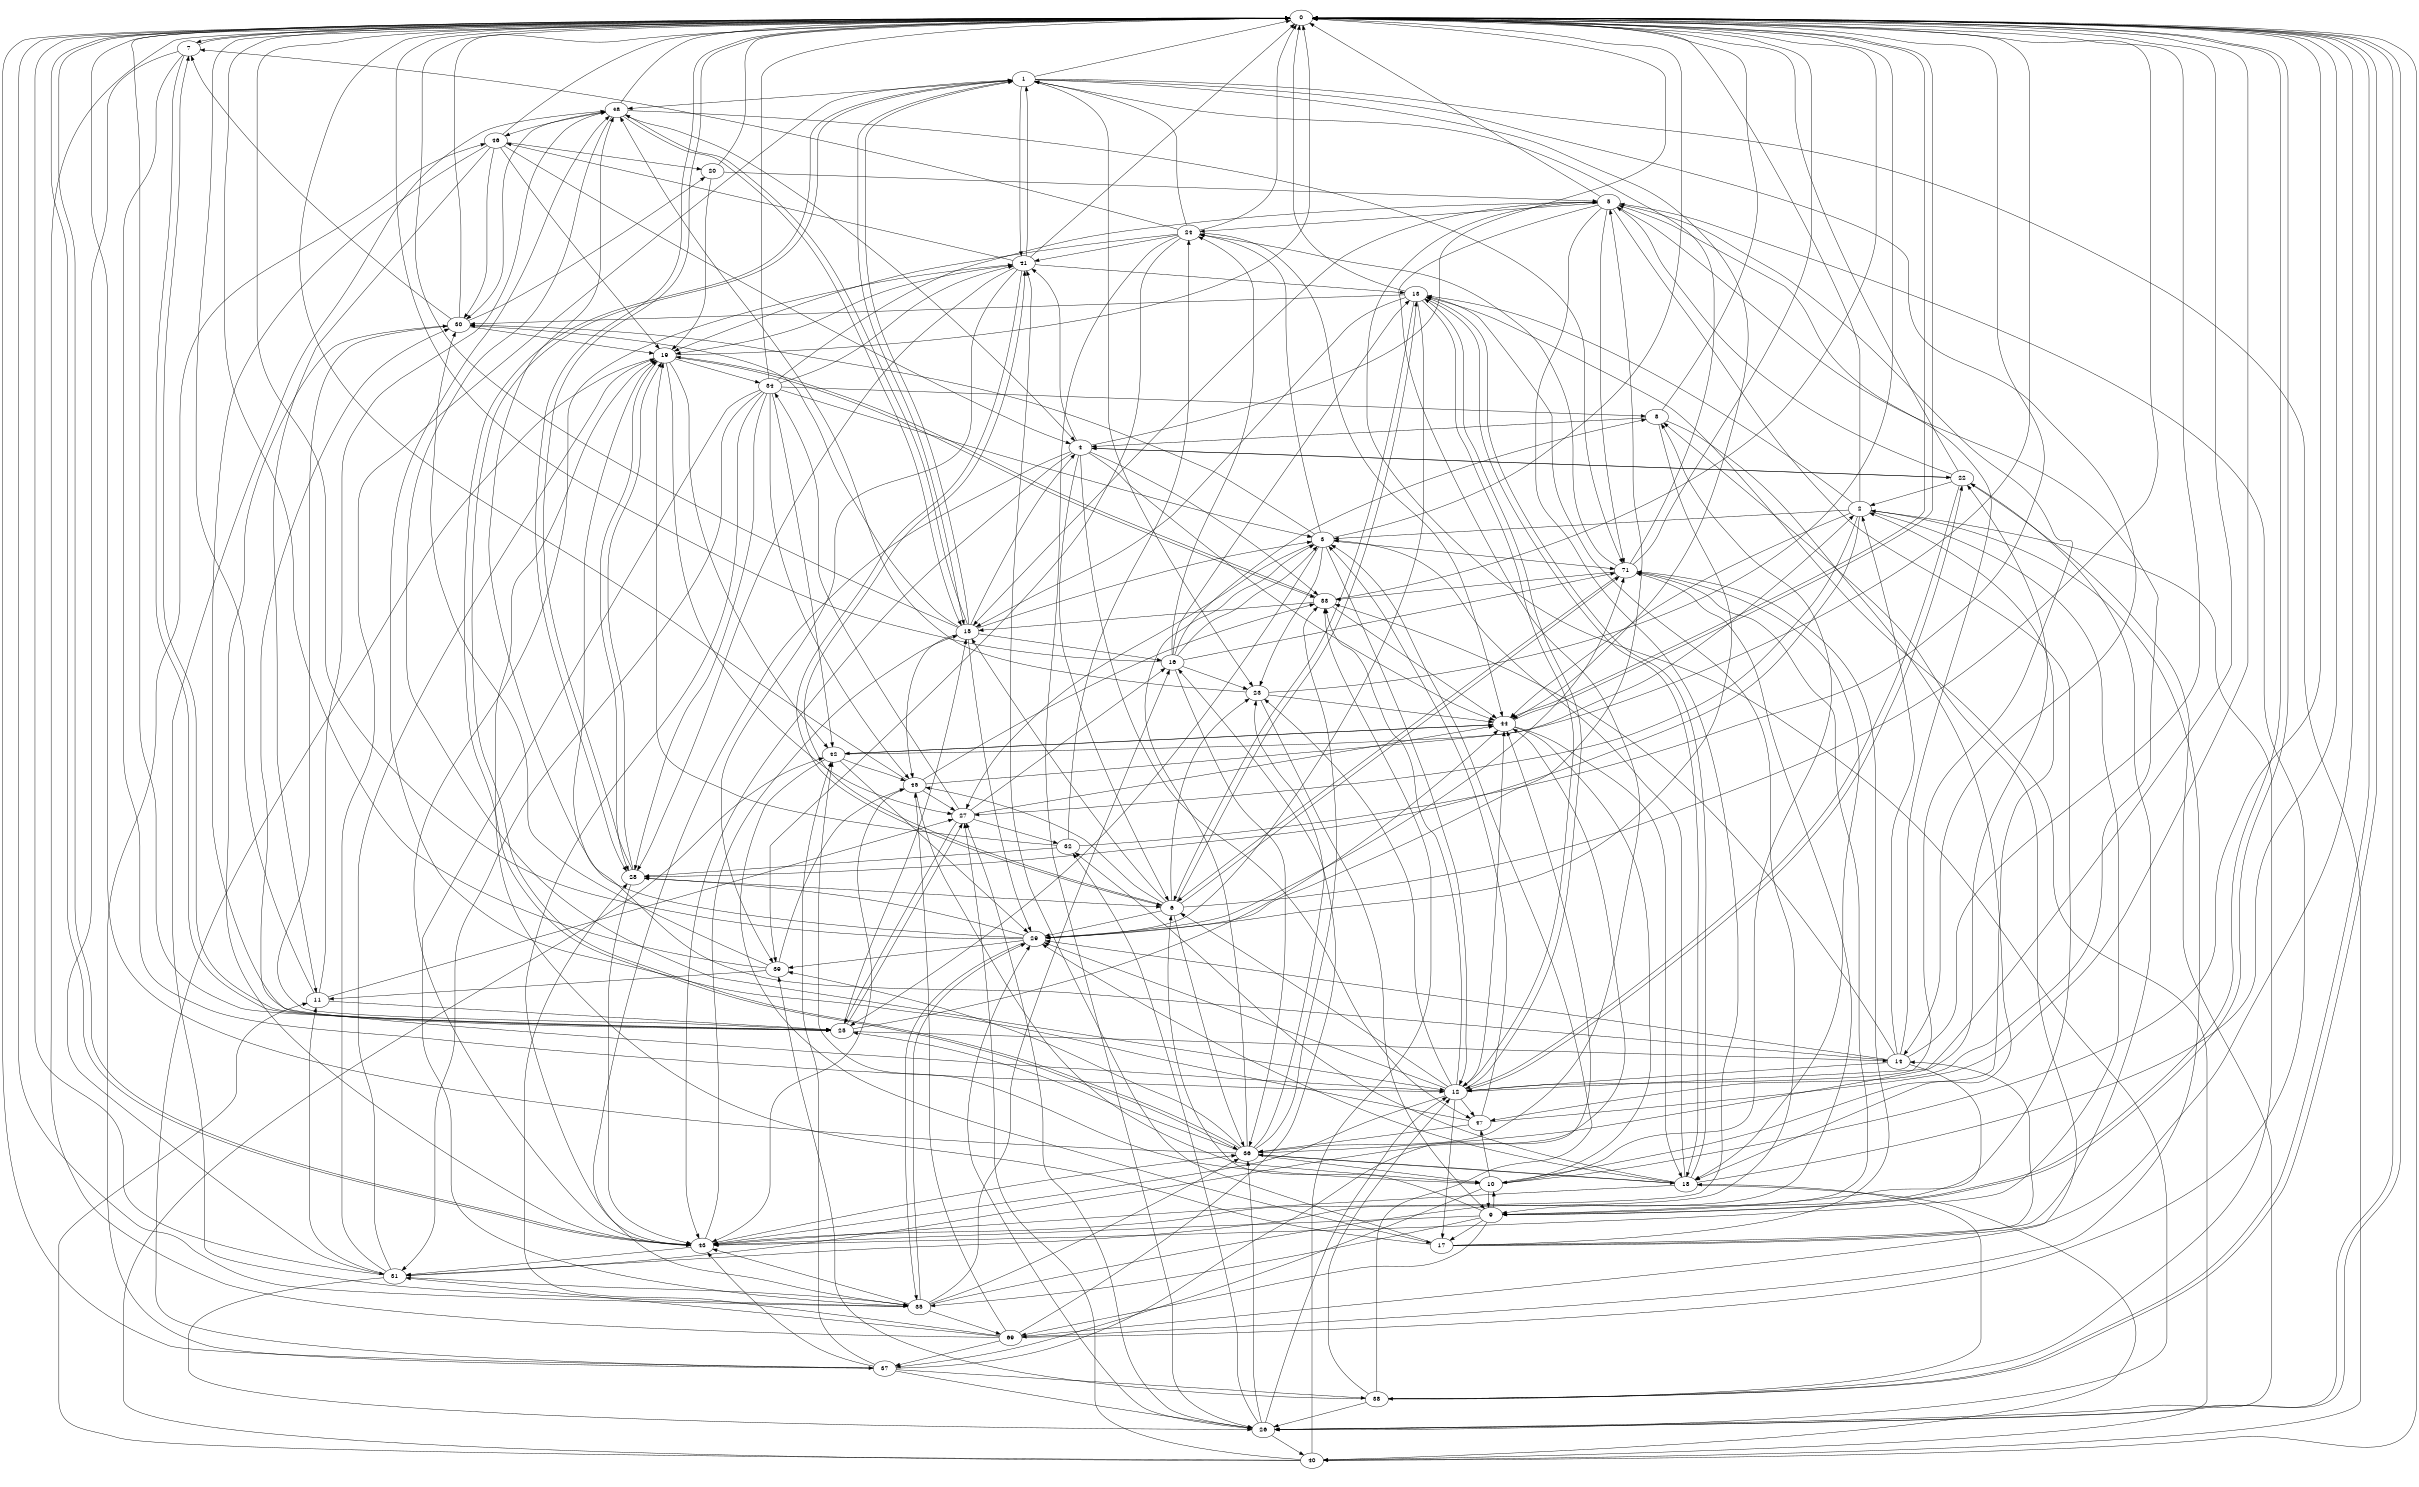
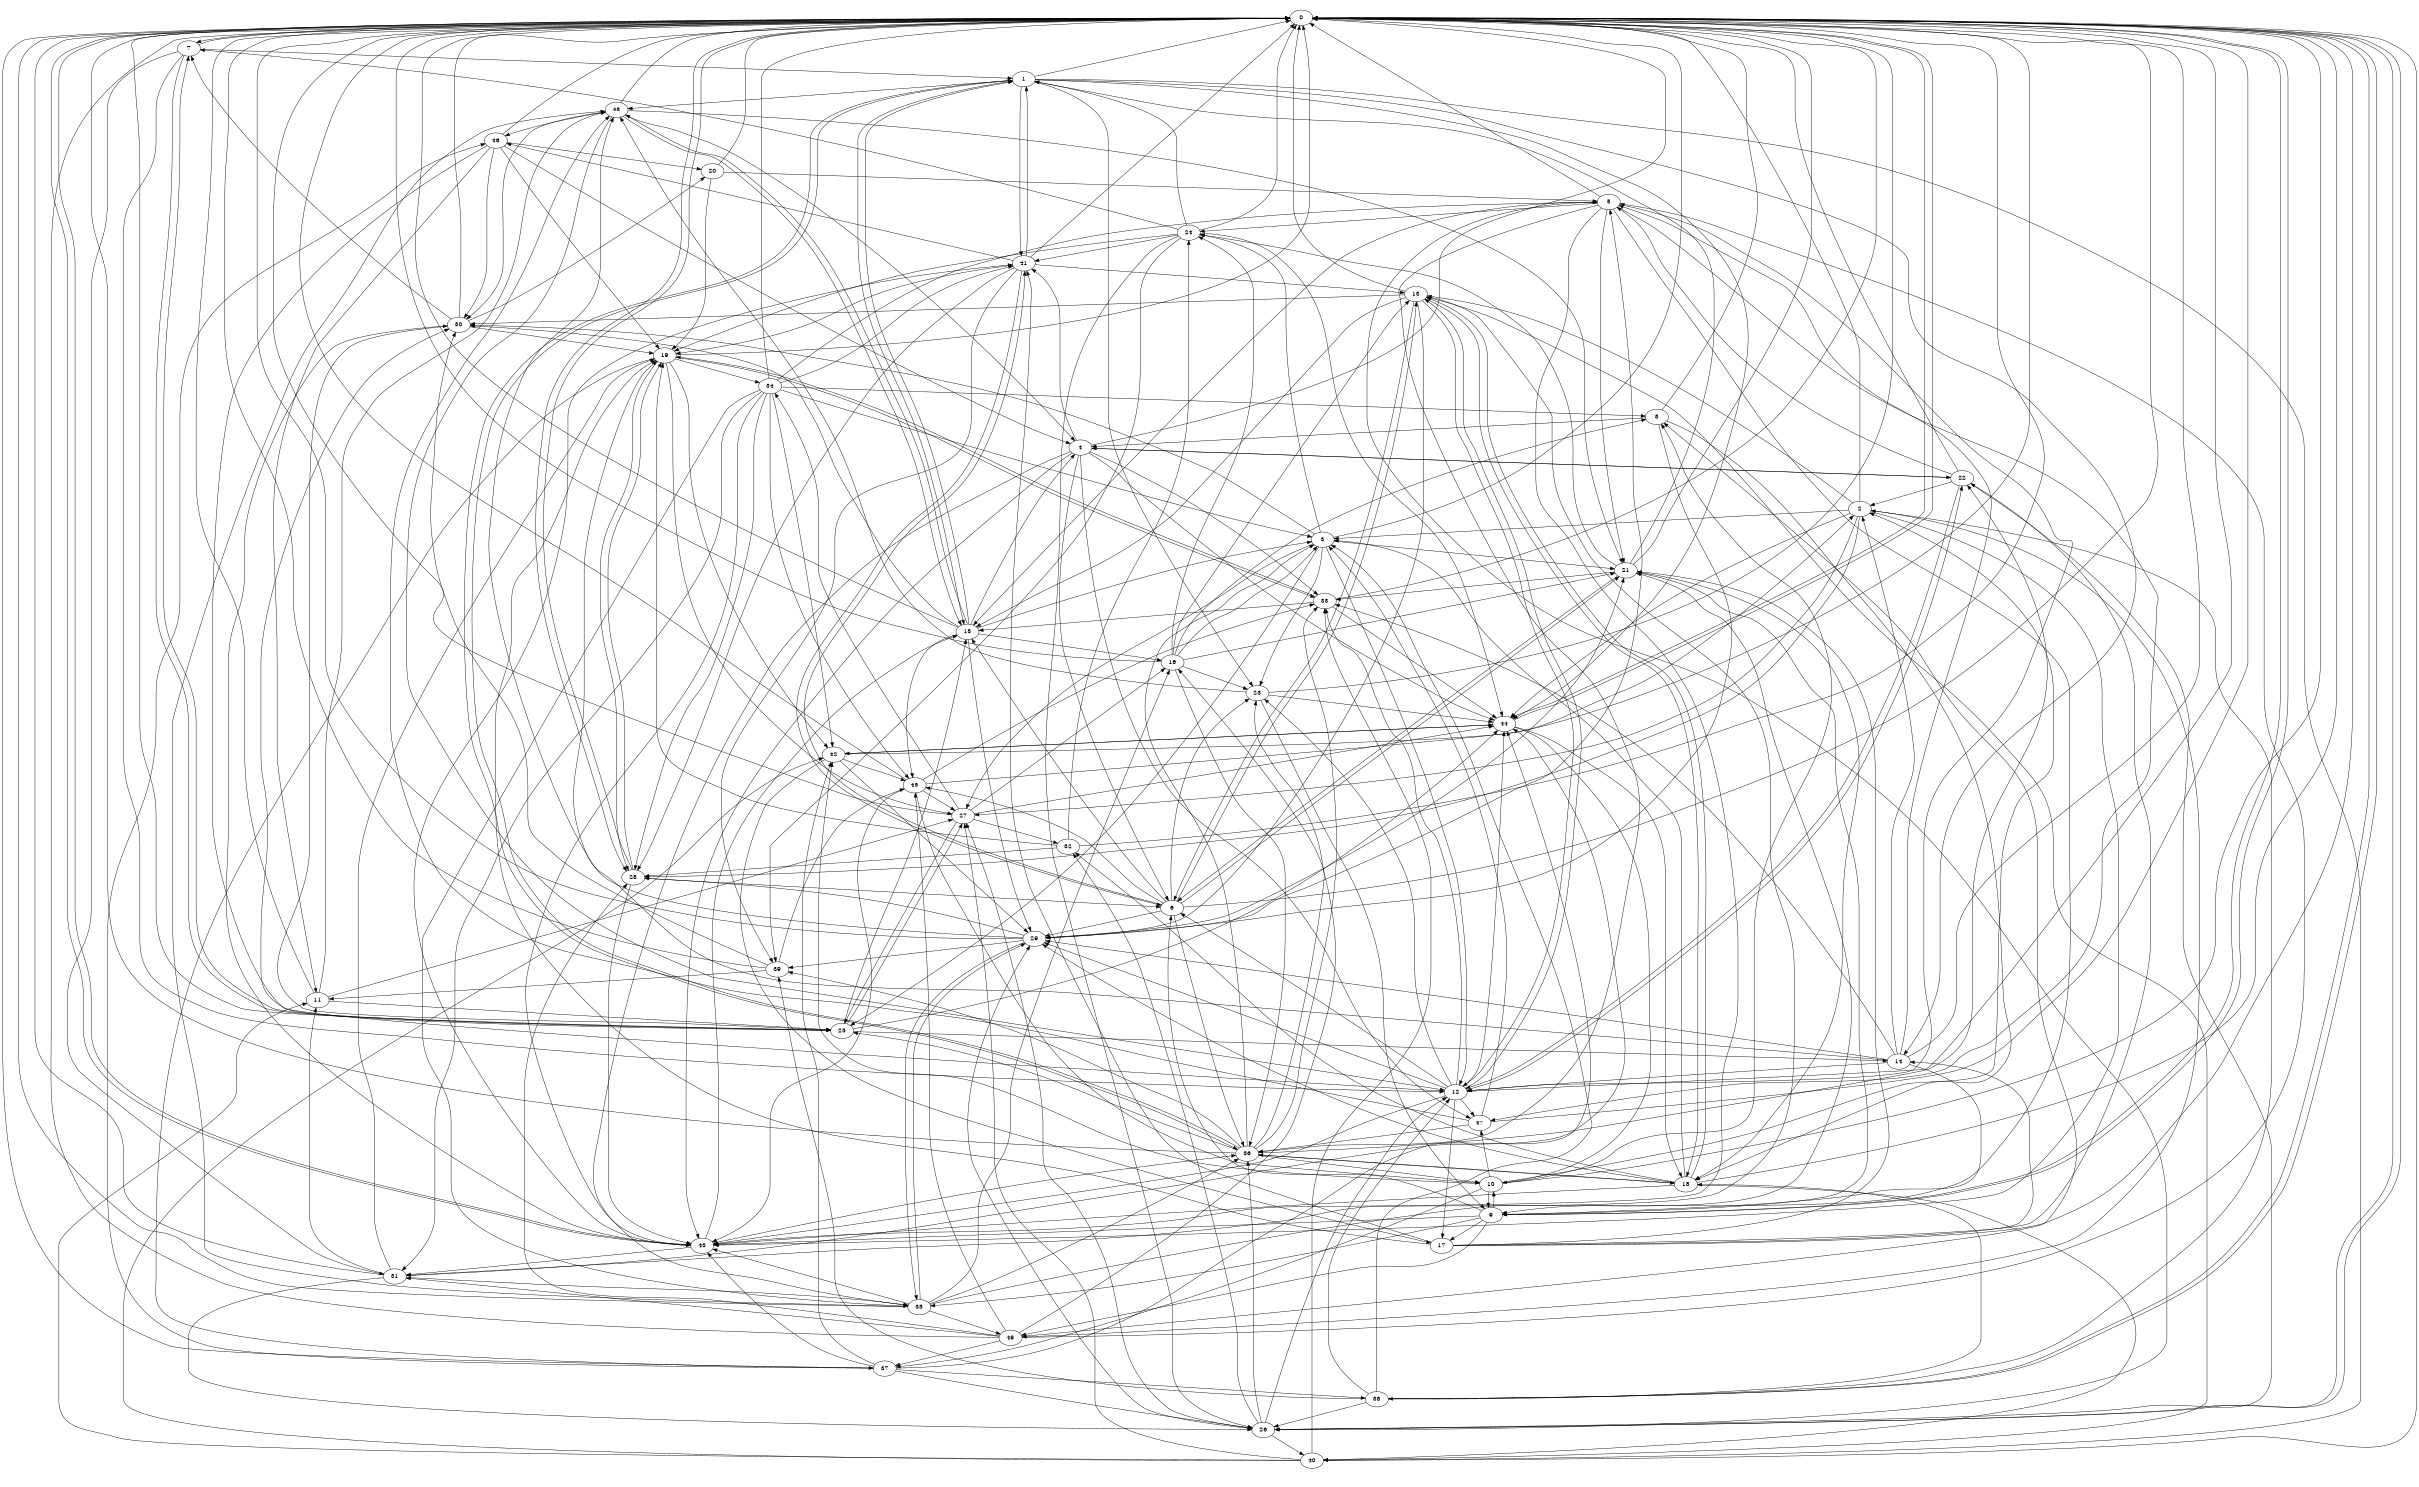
edge "27" -> "0": added
edge "31" -> "1": now "7" -> "1"
node "71": label "71" -> "21"
node "69": label "69" -> "49"
